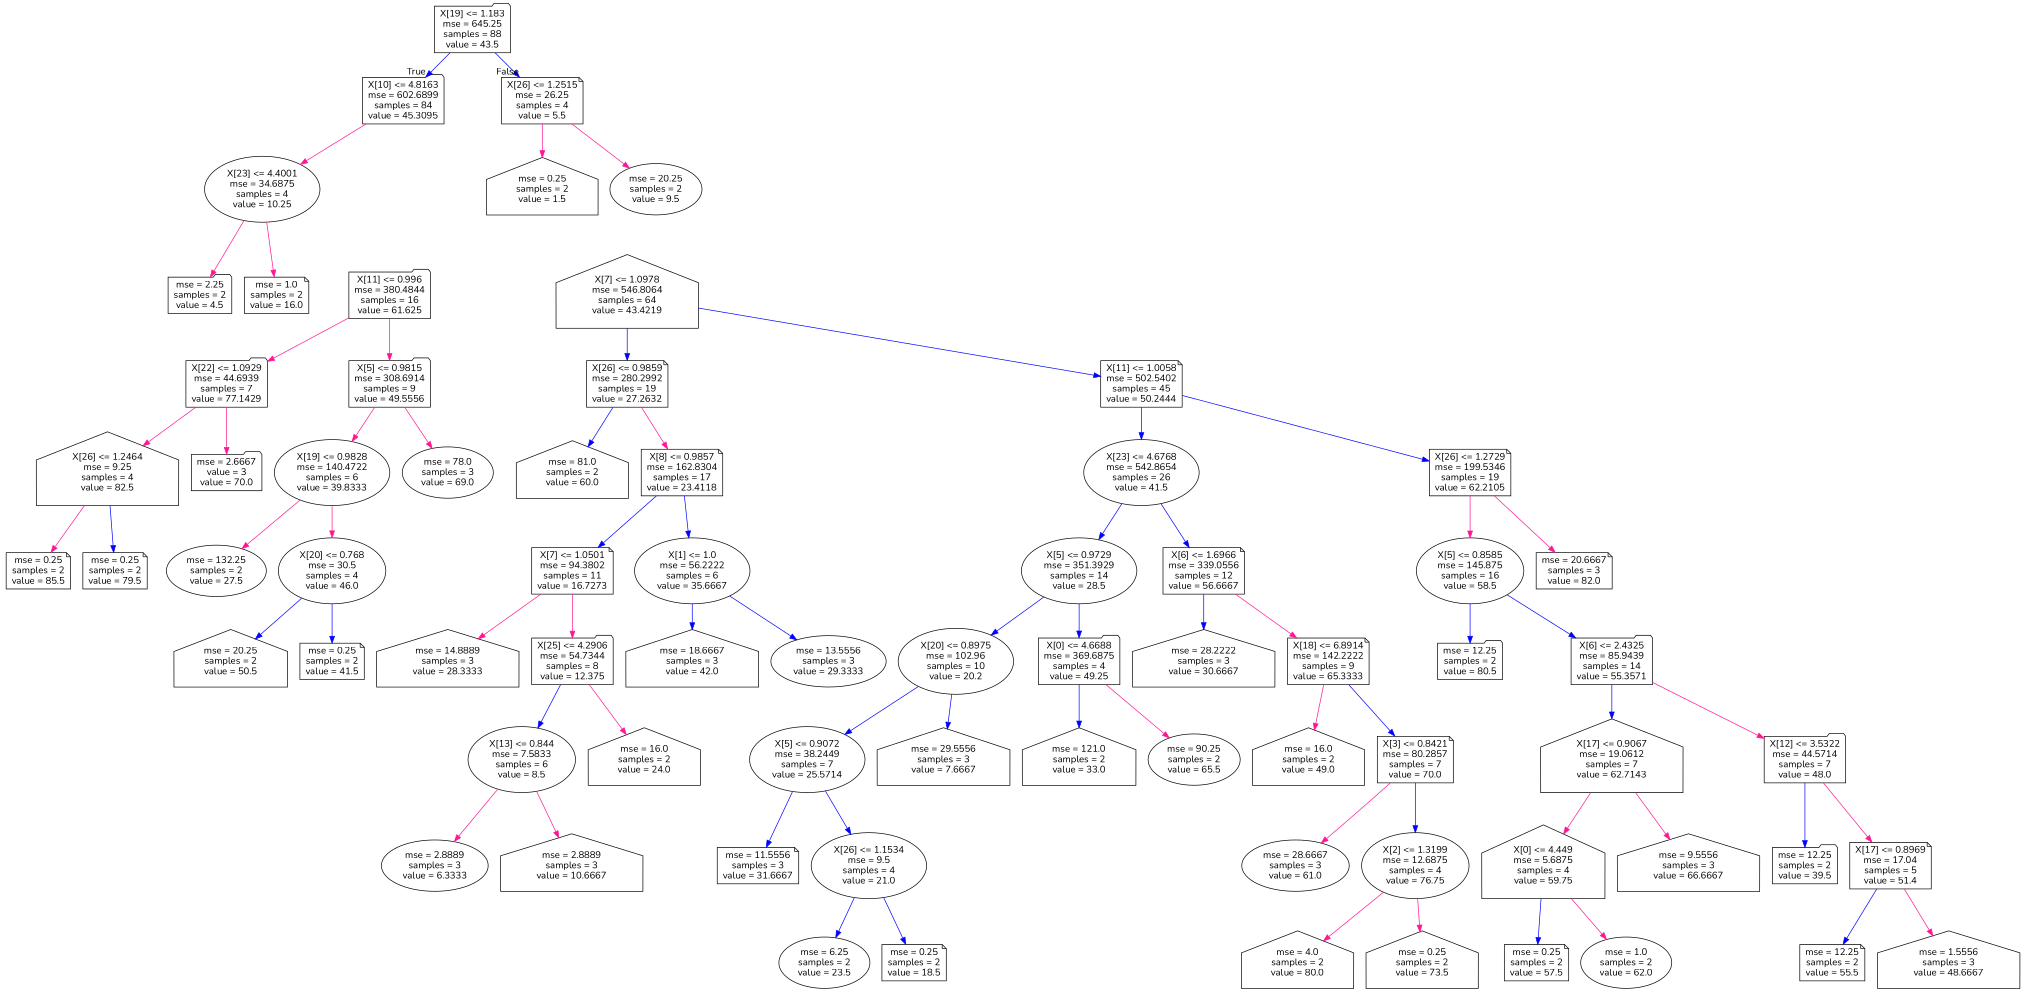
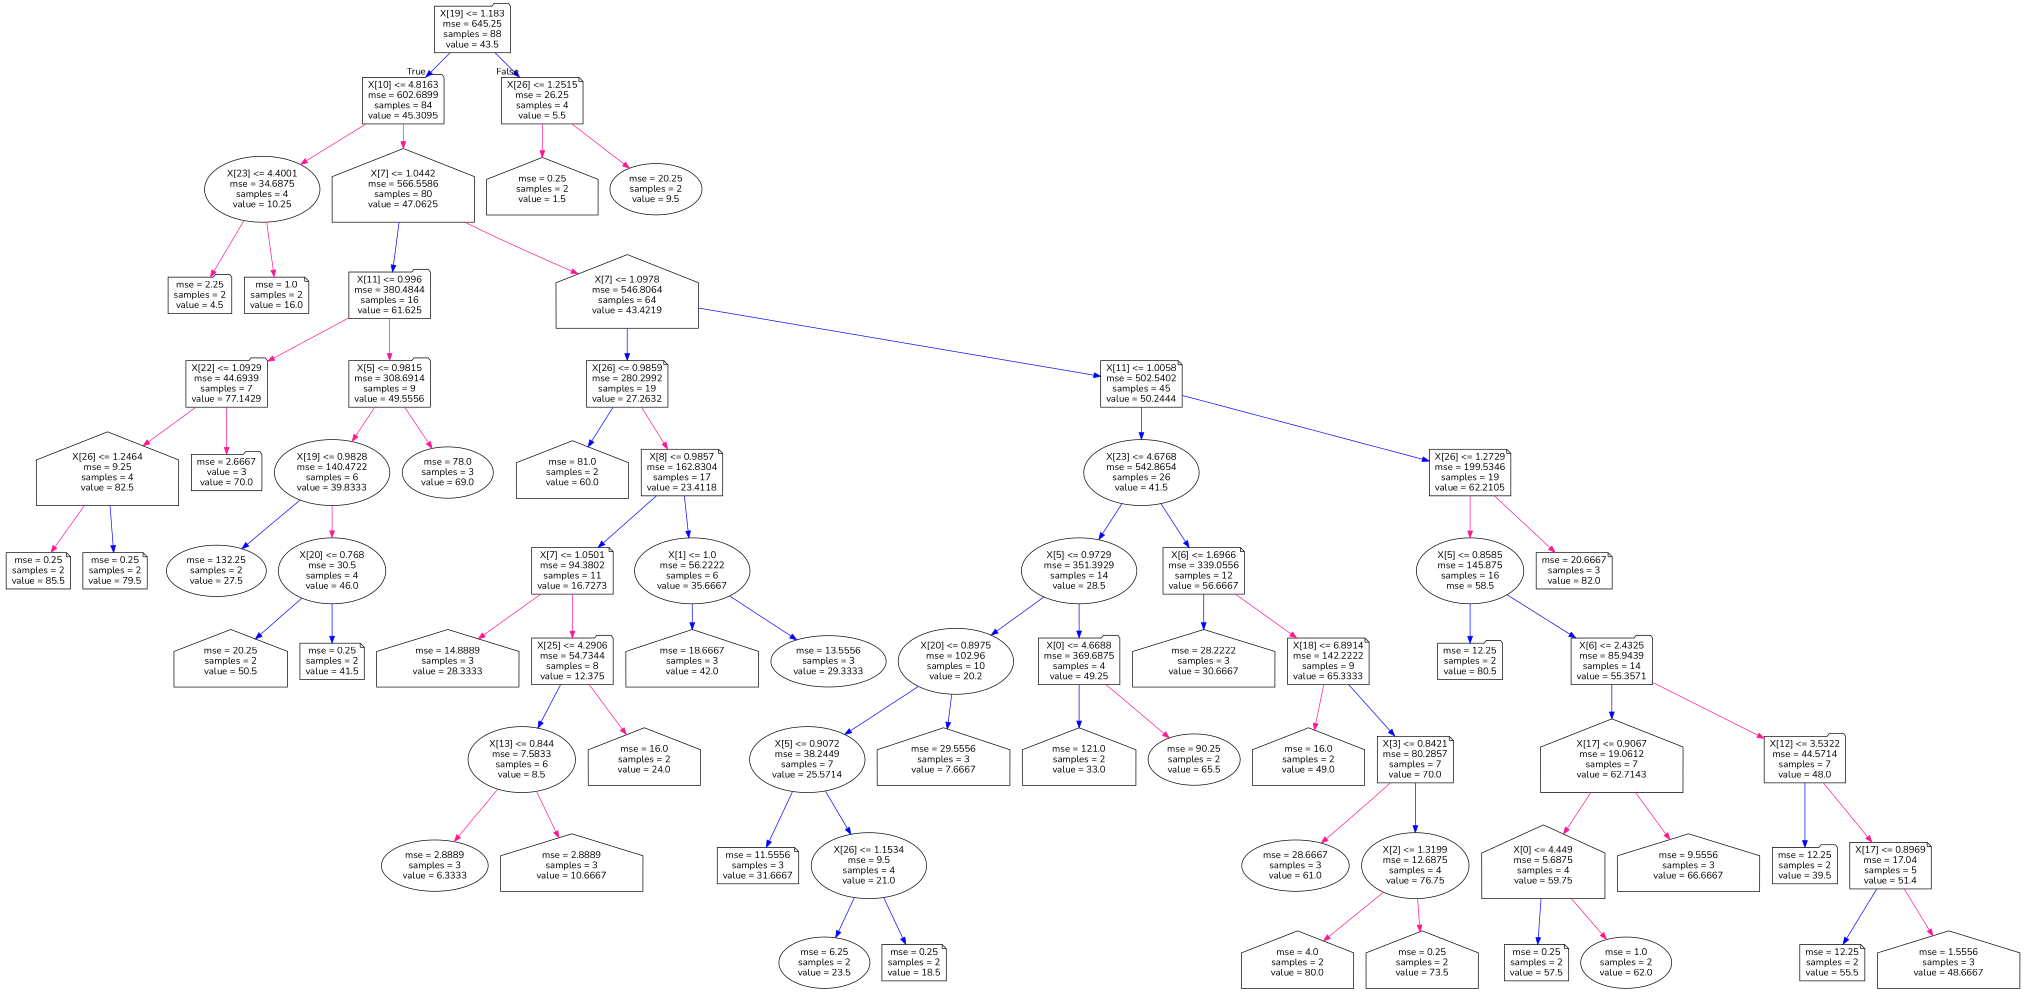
node "X[7] <= 1.0442 mse = 566.5586 samples = 80 value = 47.0625": added
edge "X[19] <= 0.9828 mse = 140.4722 samples = 6 value = 39.8333" -> "mse = 132.25 samples = 2 value = 27.5": color deeppink -> blue
node "X[5] <= 0.8585 mse = 145.875 samples = 16 value = 58.5": label "X[5] <= 0.8585 mse = 145.875 samples = 16 value = 58.5" -> "X[5] <= 0.8585 mse = 145.875 samples = 16 mse = 58.5"
